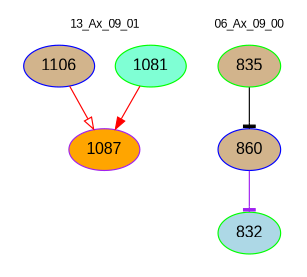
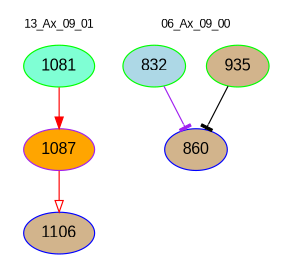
node "835": label "835" -> "935"
edge "1106" -> "1087": reversed
edge "860" -> "832": reversed
